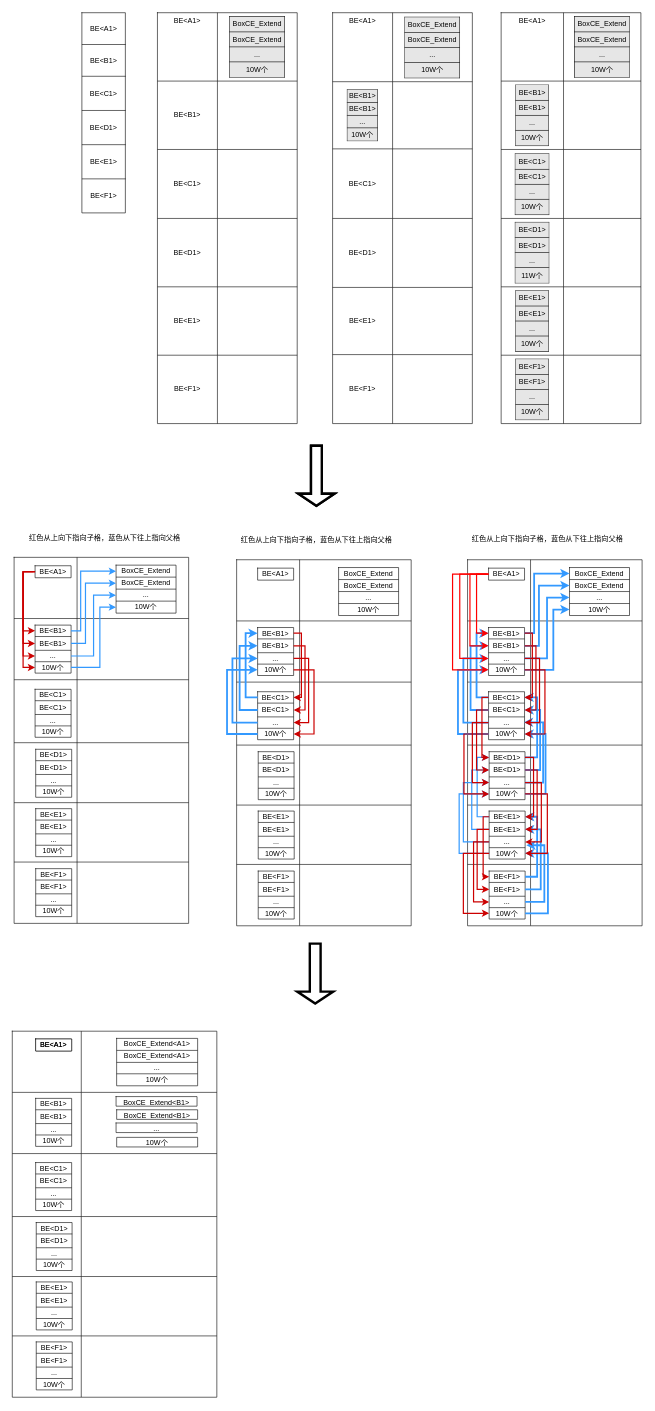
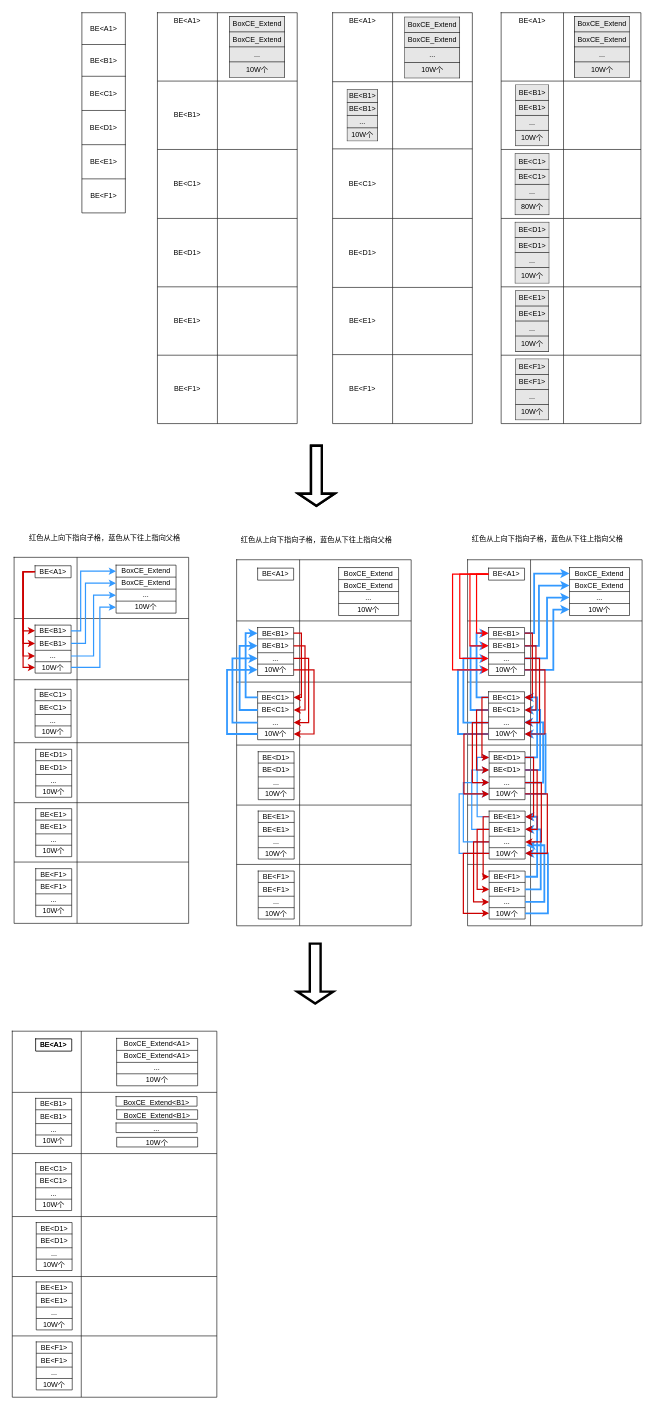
node "BE<C1> BE<C1> ... 10W个": label "BE<C1> BE<C1> ... 10W个" -> "BE<C1> BE<C1> ... 80W个"
node "BE<D1> BE<D1> ... 11W个": label "BE<D1> BE<D1> ... 11W个" -> "BE<D1> BE<D1> ... 10W个"
